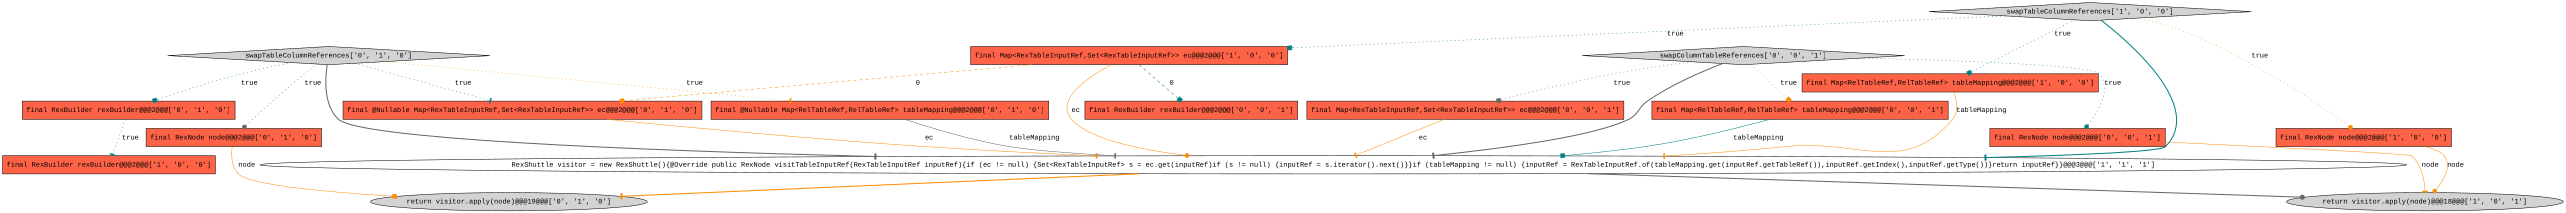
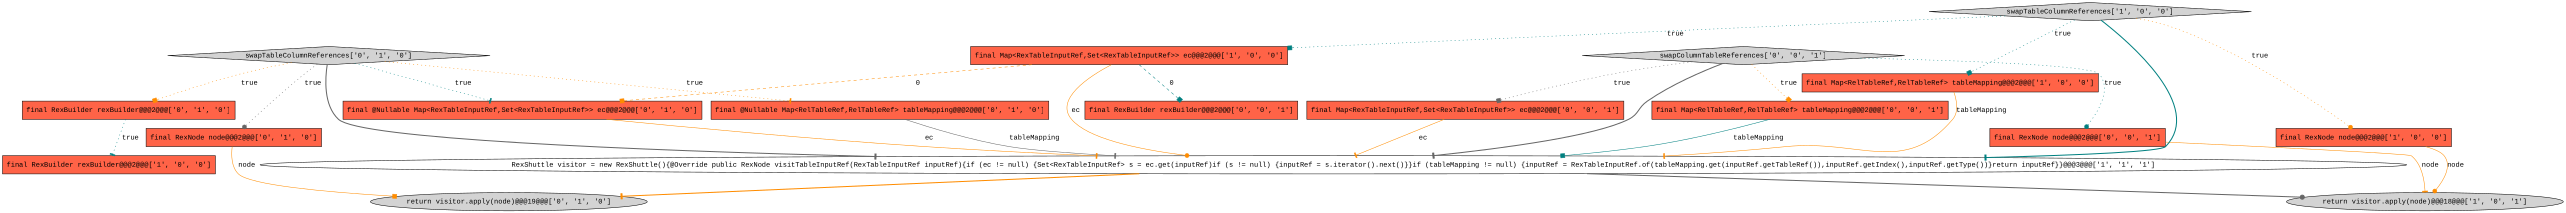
edge "swapTableColumnReferences['0', '1', '0']" -> "final RexBuilder rexBuilder@@@2@@@['0', '1', '0']": color teal -> darkorange
